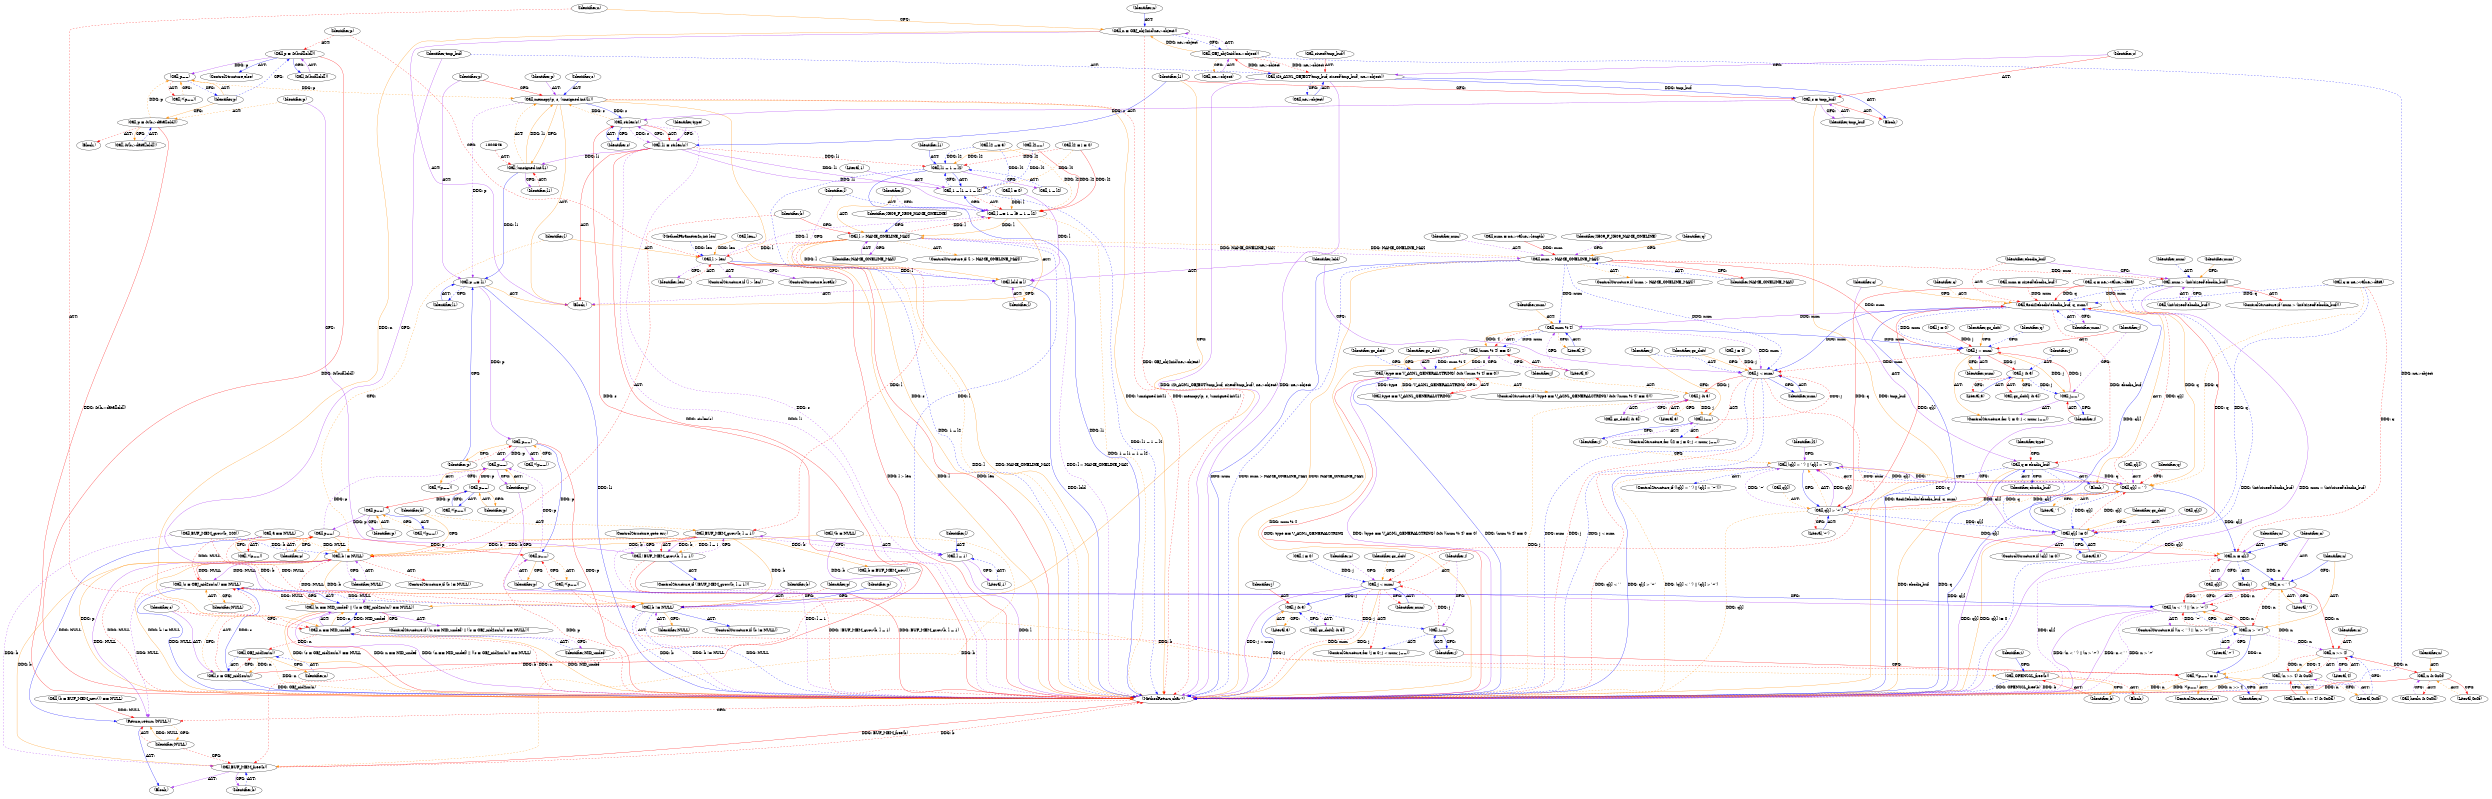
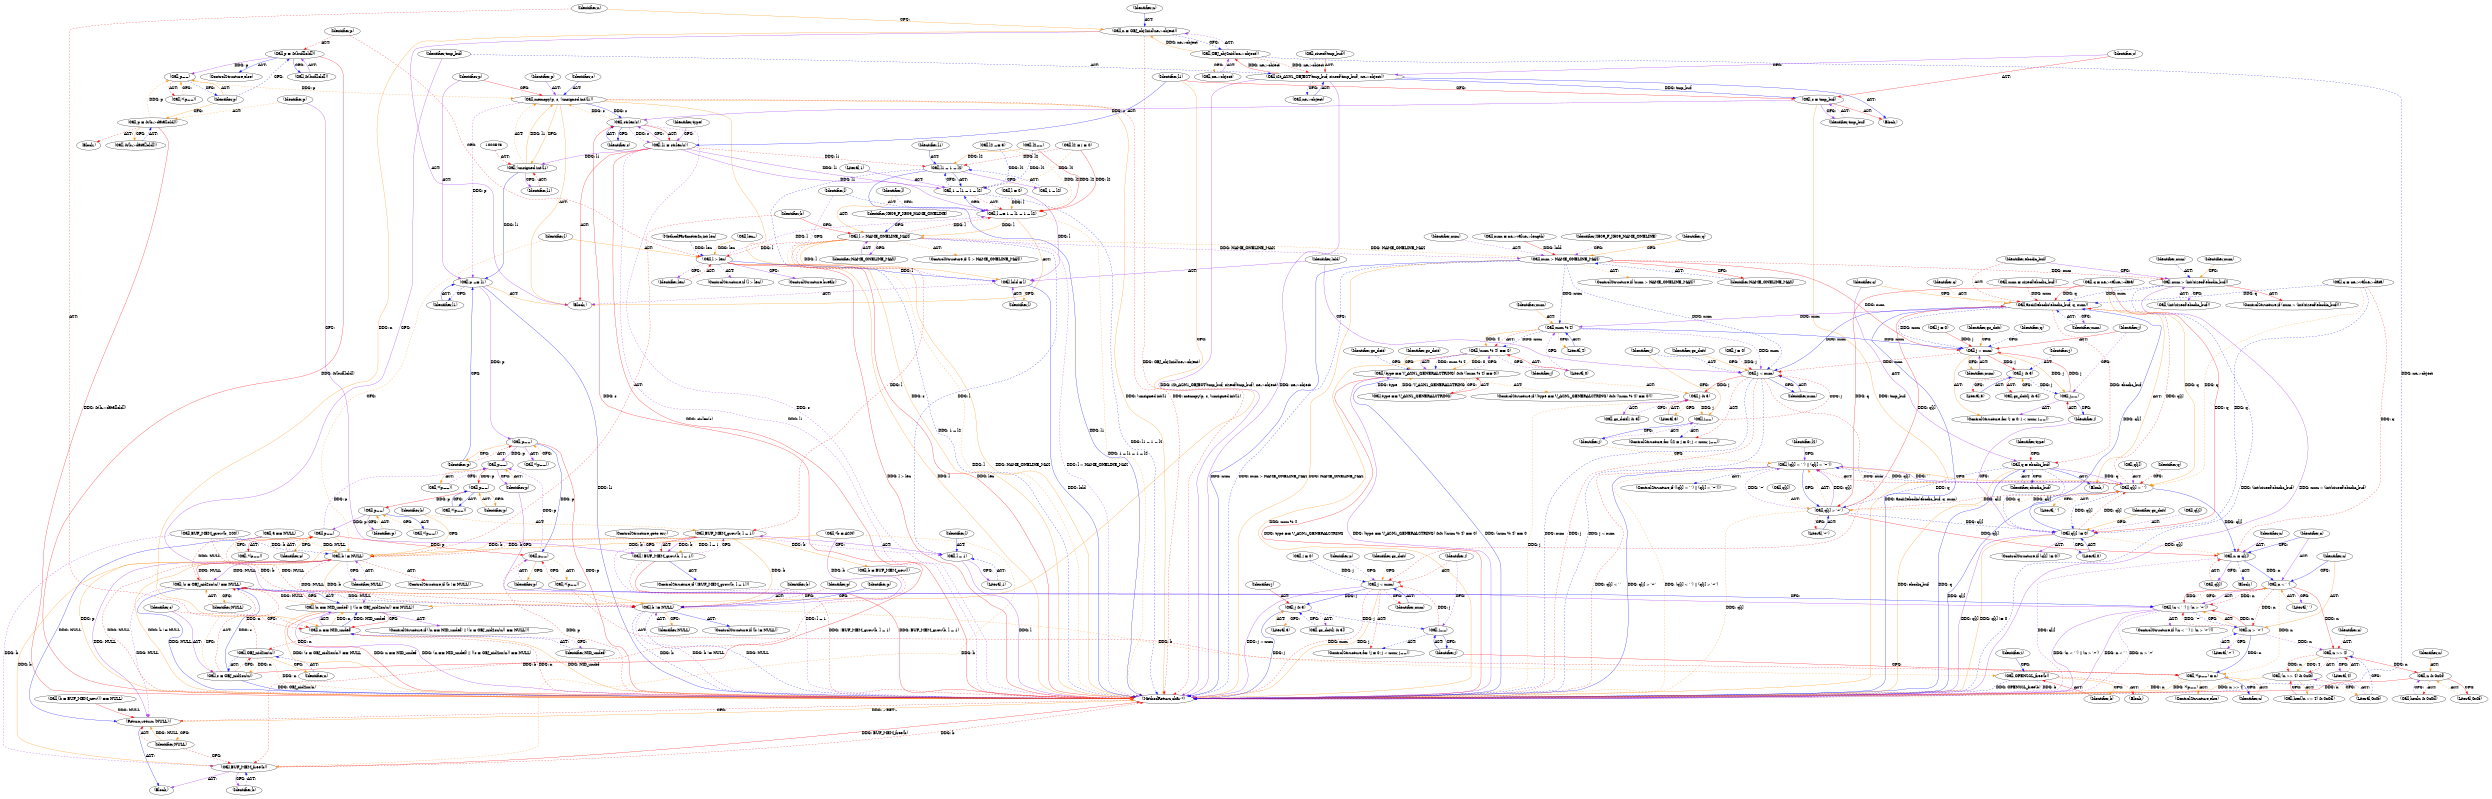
edge "(Call,l2 += 3)" -> "(Call,l1 + 1 + l2)": removed, label "DDG: l2"
node "(Call,l += 1 + l6 + 1 + l2)": label "(Call,l += 1 + l6 + 1 + l2)" -> "(Call,l += 1 + l1 + 1 + l2)"
edge "(Call,num = ne->value->length)" -> "(Call,num > NAME_ONELINE_MAX)": label "DDG: num" -> "DDG: lold"
edge "(Call,q[j] > '~')" -> "(Call,q[j] < ' ')": style solid -> dashed
node "(Call,*b = NULL)": label "(Call,*b = NULL)" -> "(Call,*b = ASN)"
edge "(Call,OBJ_nid2sn(n))" -> "(Call,(s = OBJ_nid2sn(n)) == NULL)": added, label "DDG: n"
edge "(Return,return (NULL);)" -> "(MethodReturn,char *)": added, label "DDG: <RET>"
